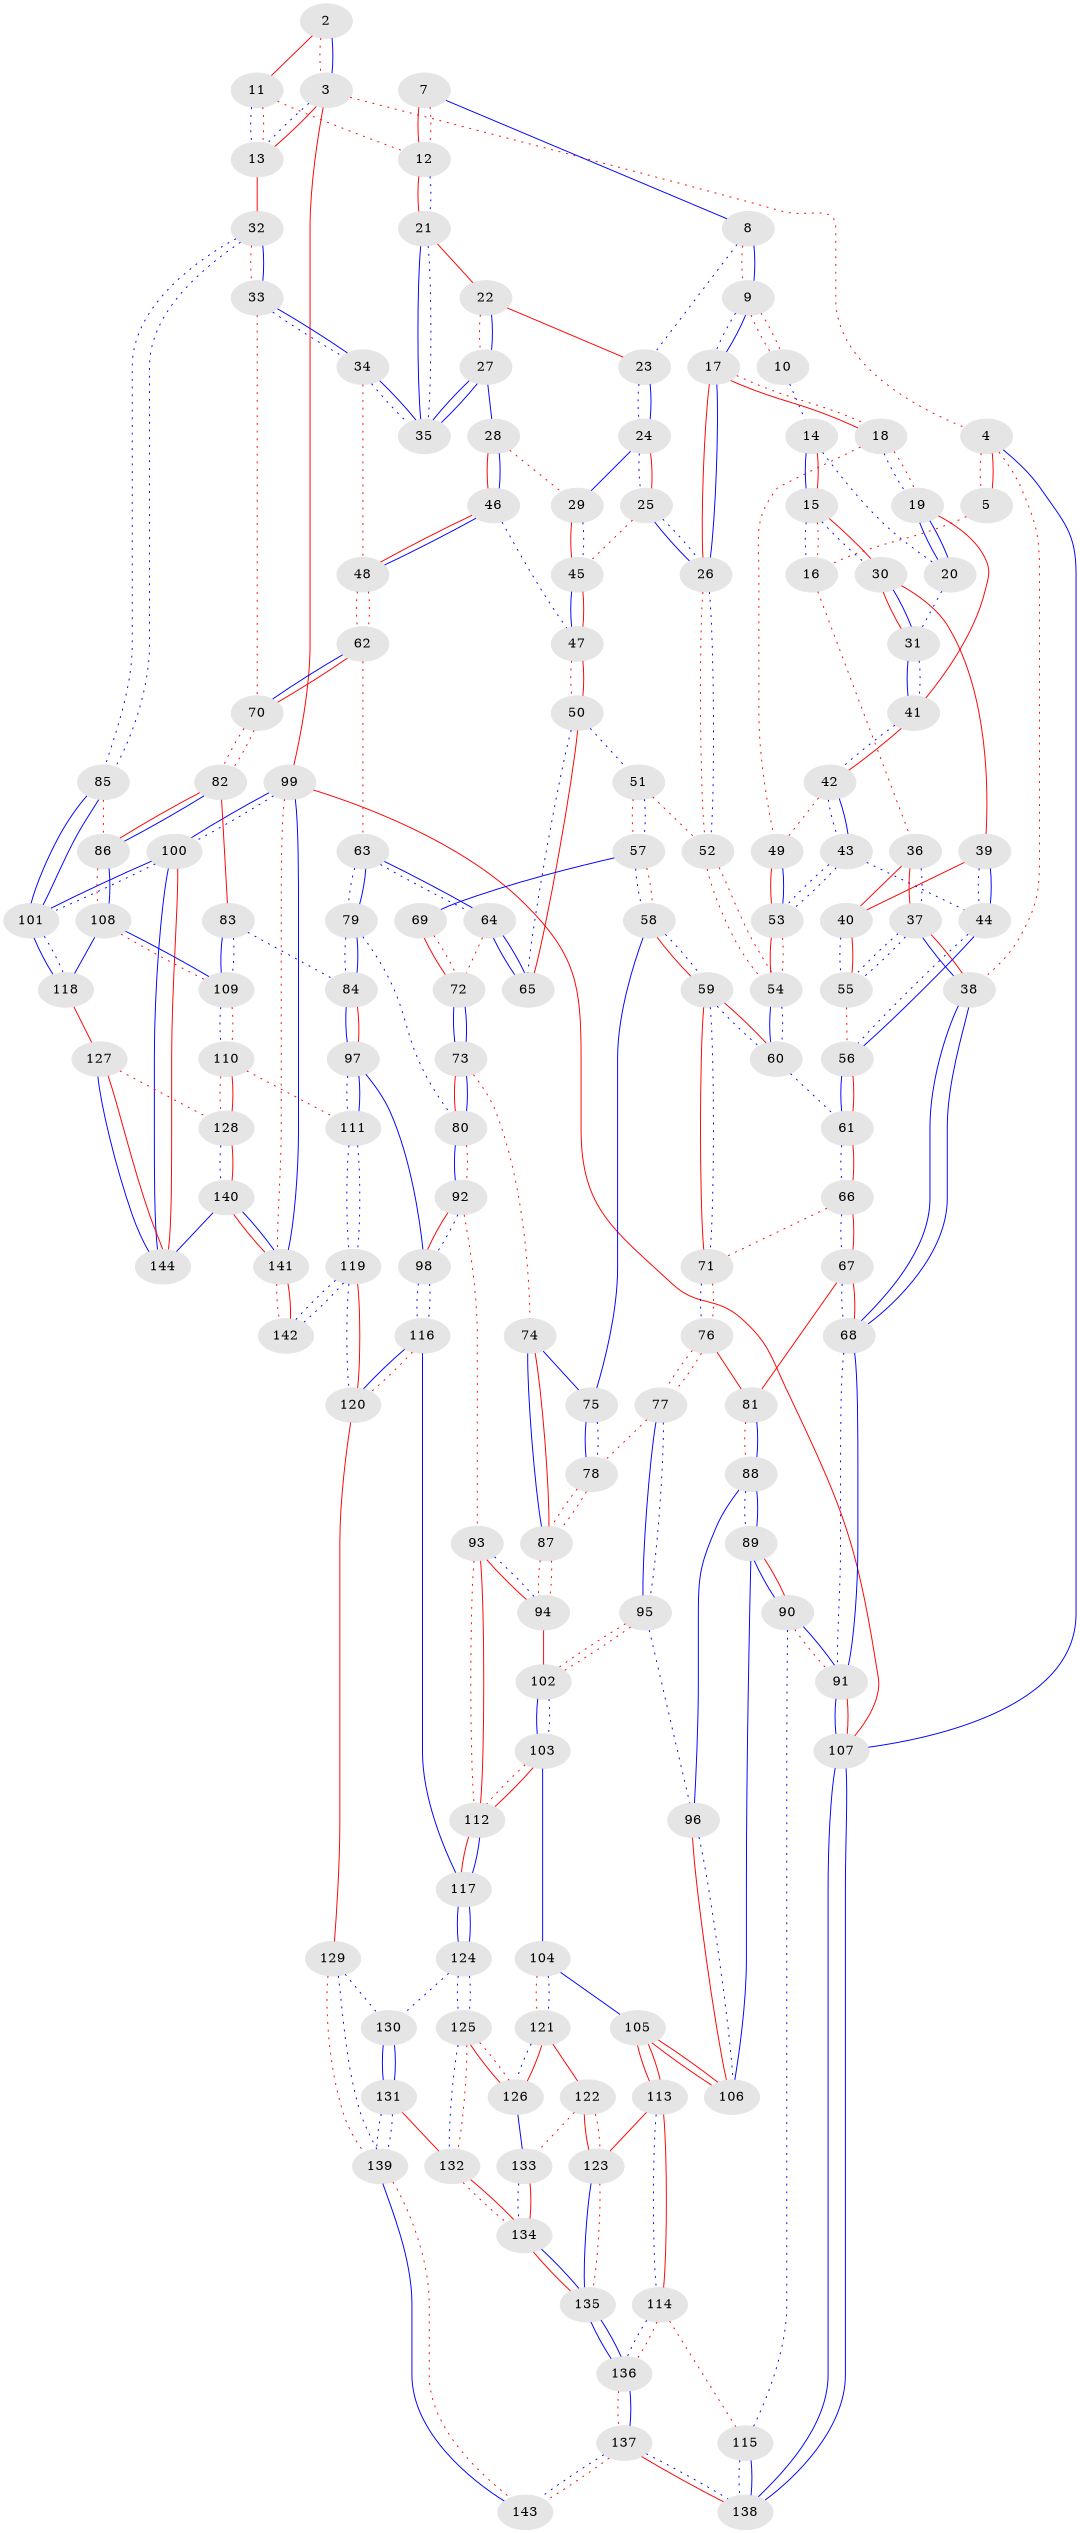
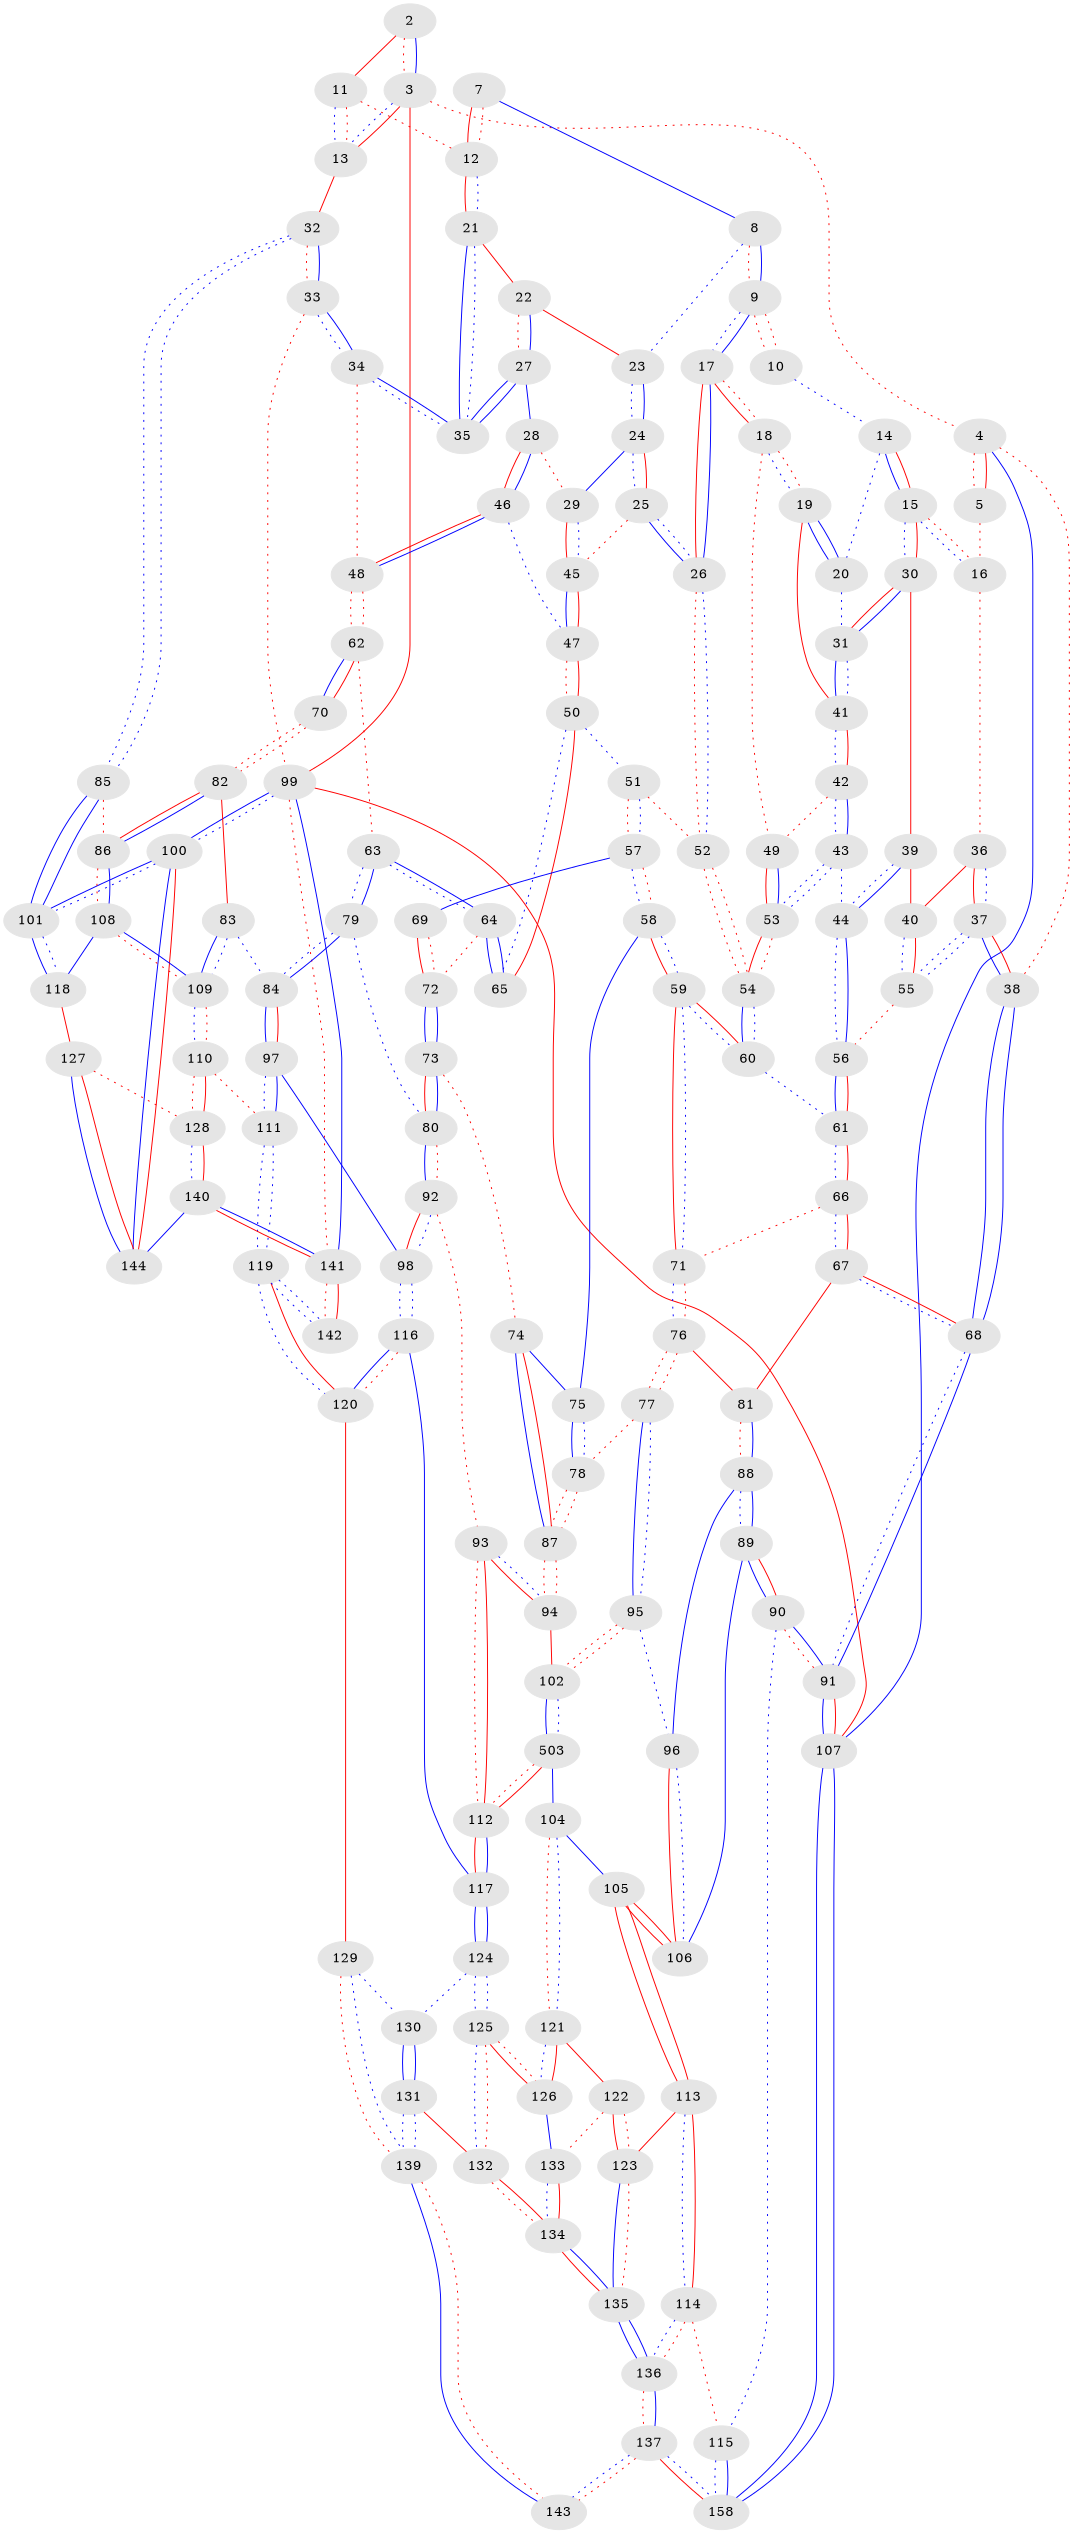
edge "33" -- "70": now "33" -- "99"
node "103": label "103" -> "503"
node "138": label "138" -> "158"
